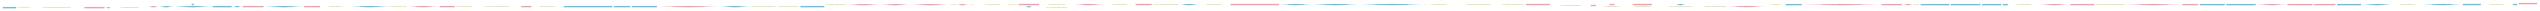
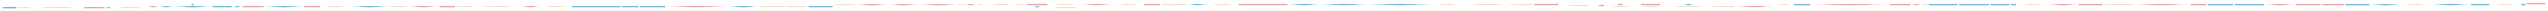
node "$r42 = new java.lang.StringBuilder": shape folder -> diamond
